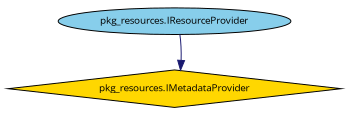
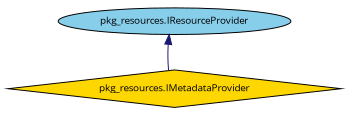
edge "pkg_resources.IResourceProvider" -> "pkg_resources.IMetadataProvider": reversed
